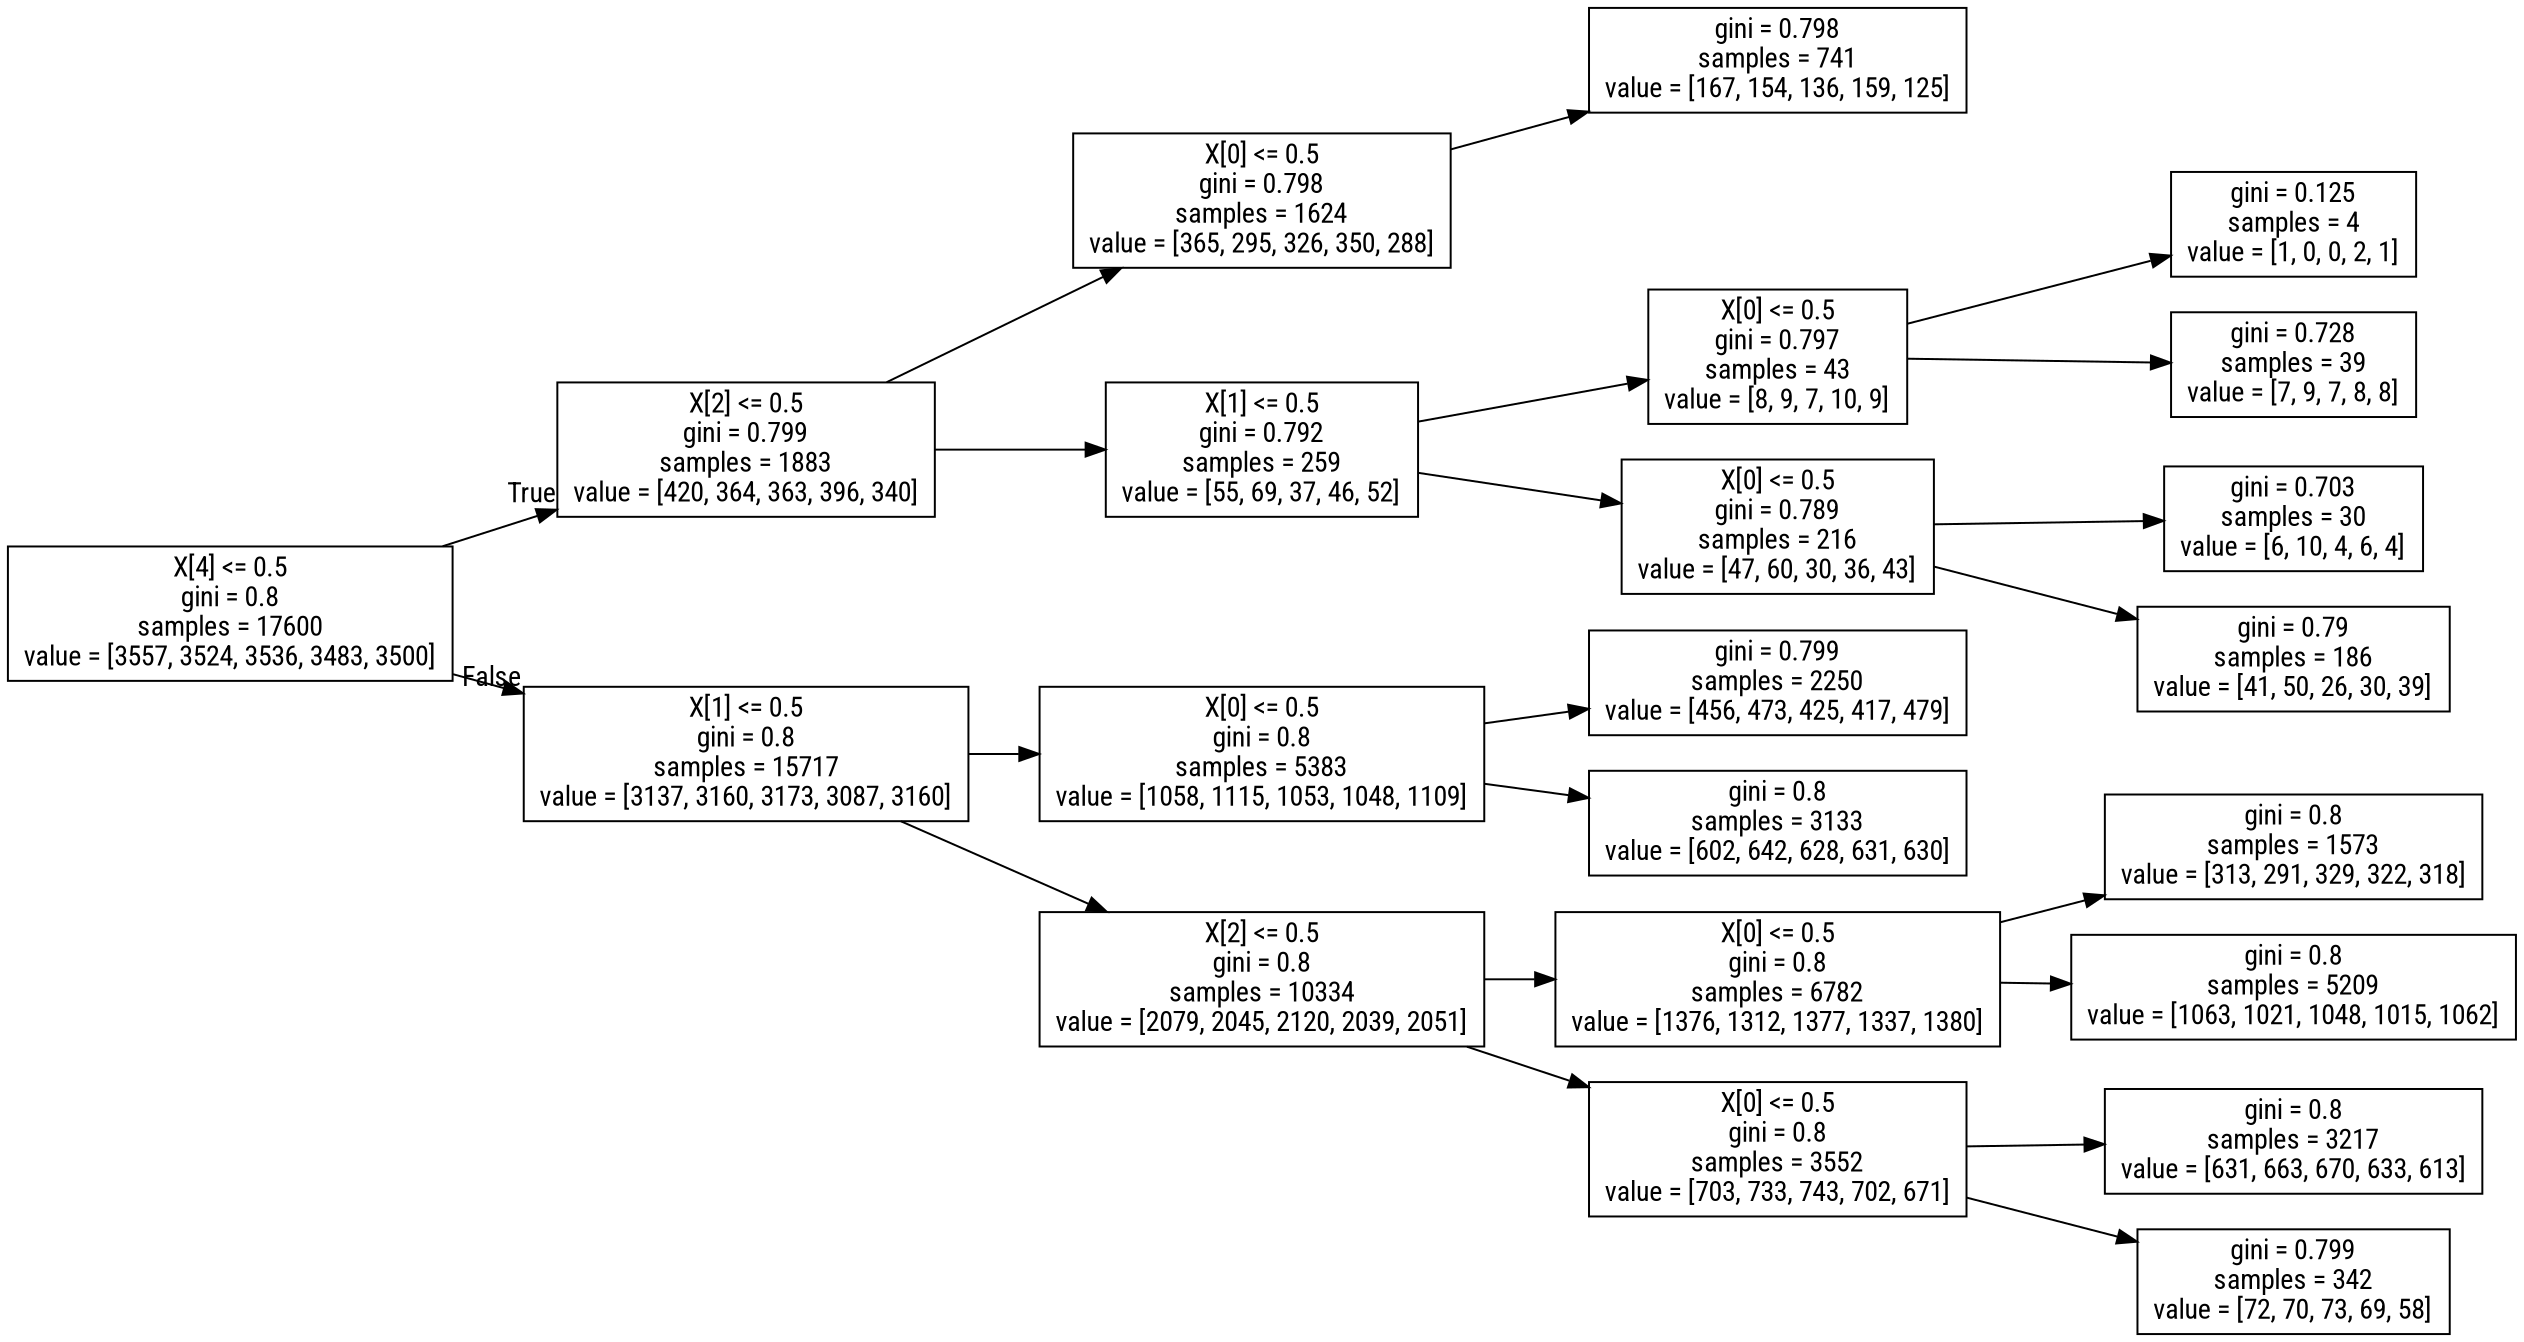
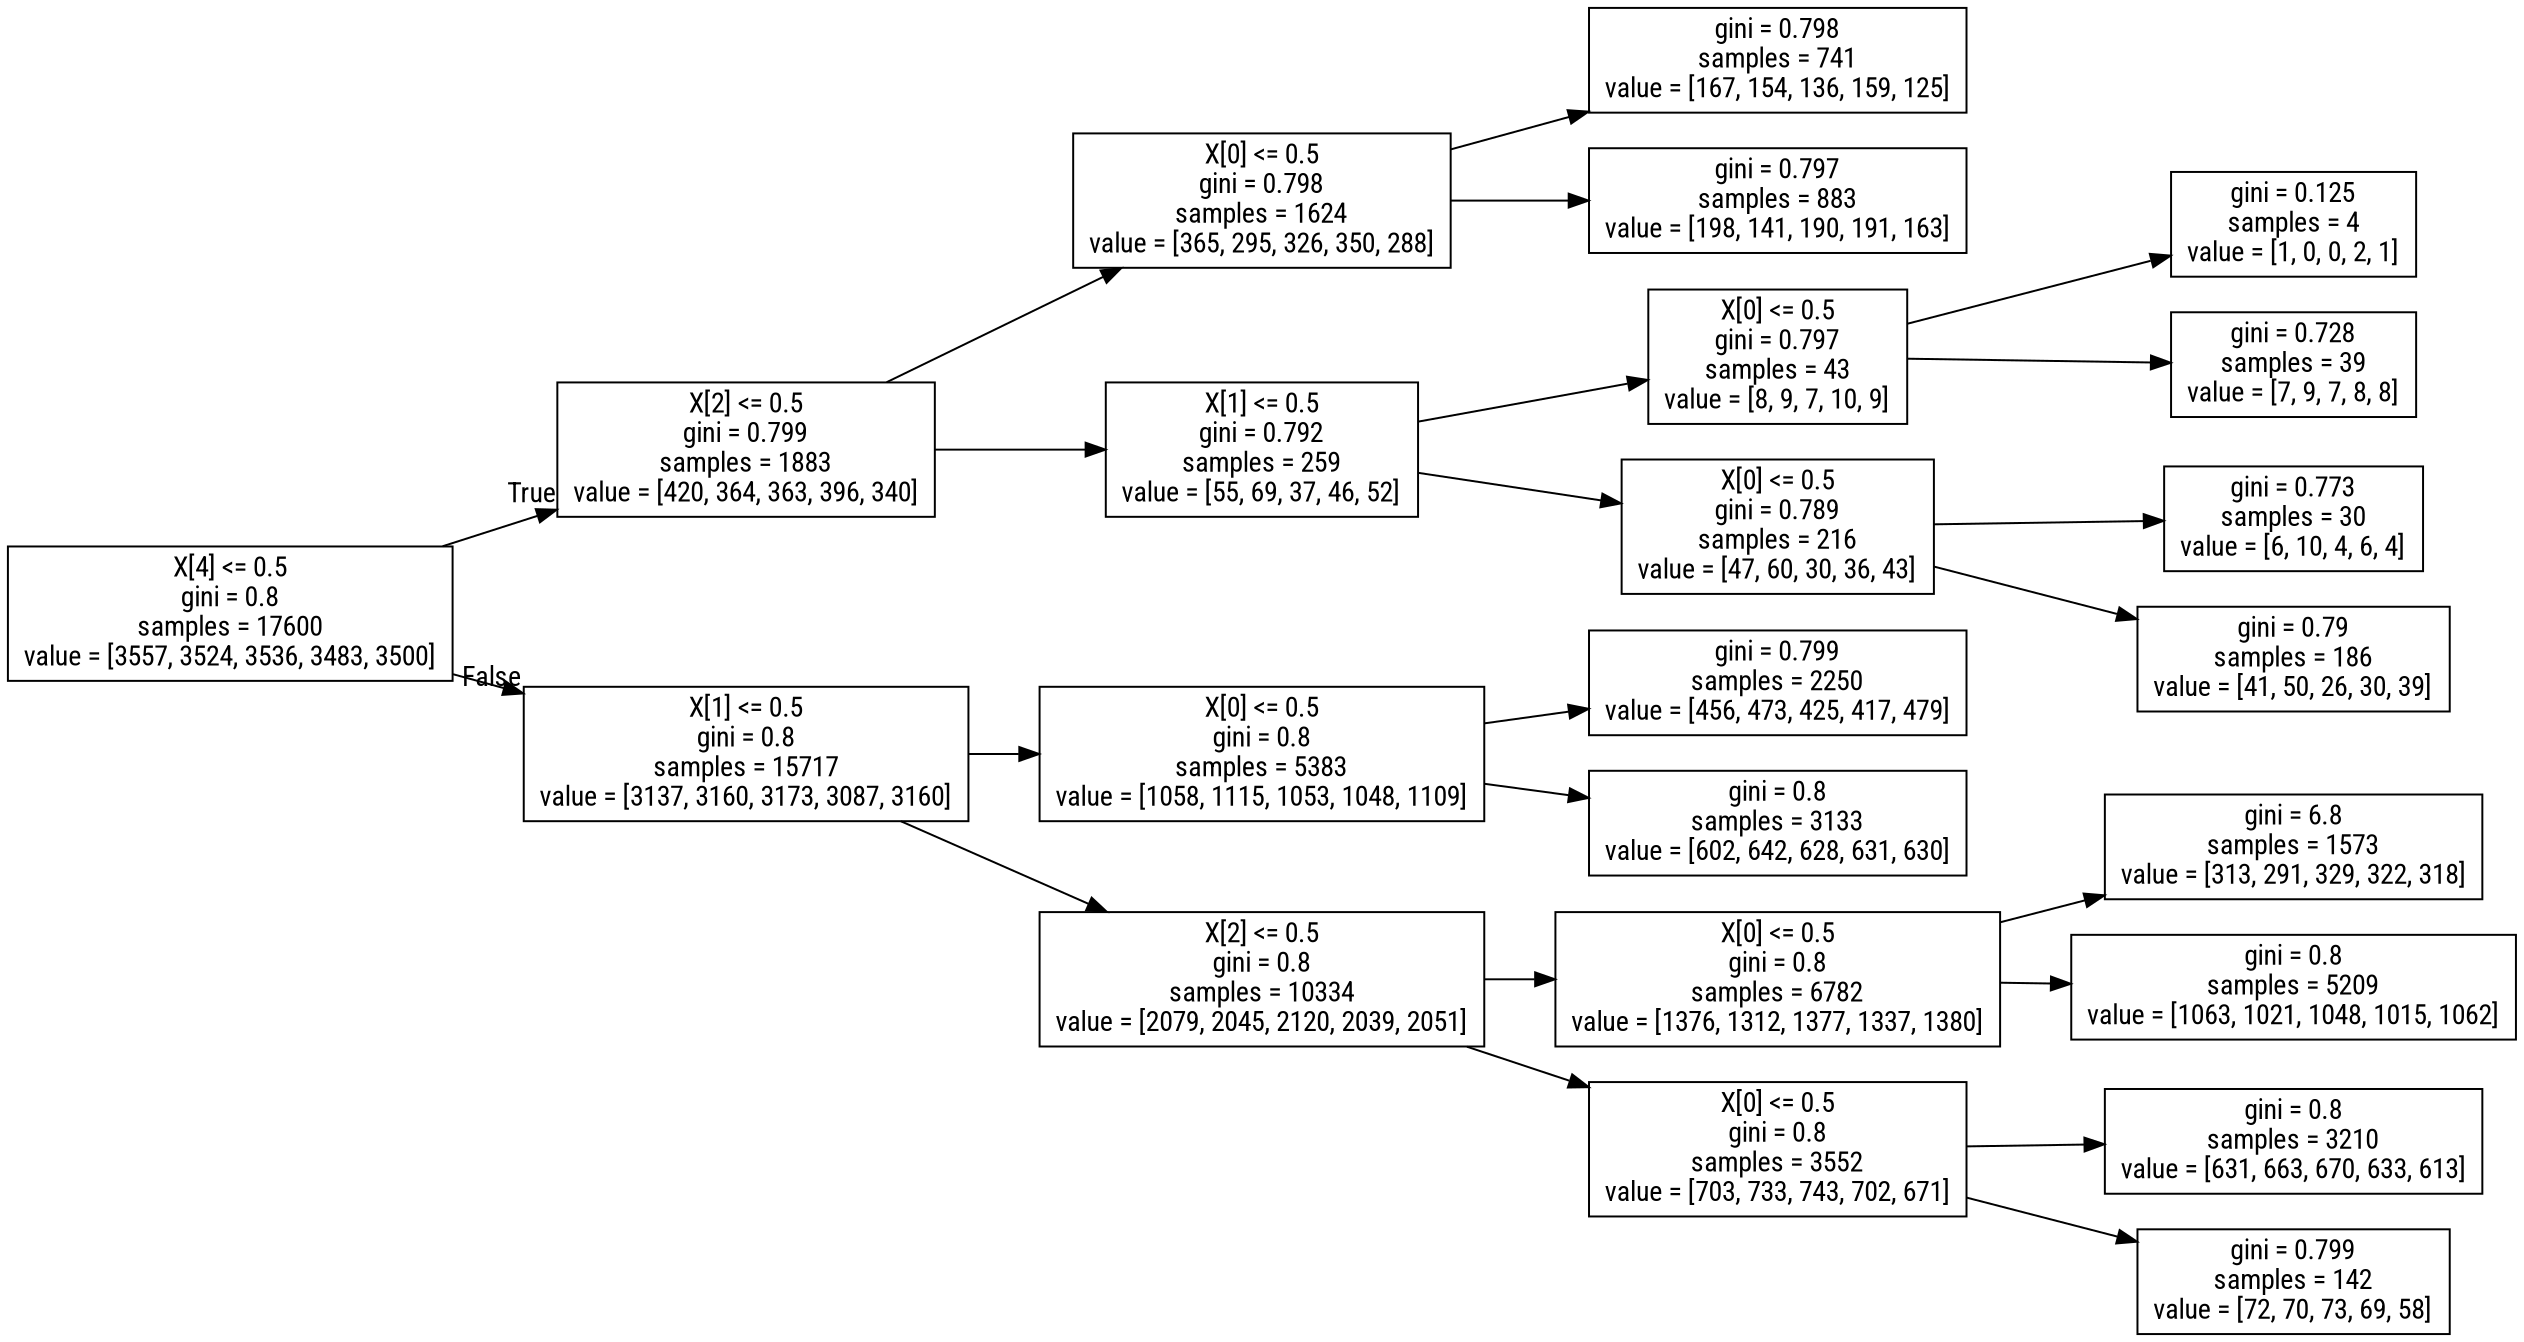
node "gini = 0.797 samples = 883 value = [198, 141, 190, 191, 163]": added
node "gini = 0.703 samples = 30 value = [6, 10, 4, 6, 4]": label "gini = 0.703 samples = 30 value = [6, 10, 4, 6, 4]" -> "gini = 0.773 samples = 30 value = [6, 10, 4, 6, 4]"
node "gini = 0.8 samples = 1573 value = [313, 291, 329, 322, 318]": label "gini = 0.8 samples = 1573 value = [313, 291, 329, 322, 318]" -> "gini = 6.8 samples = 1573 value = [313, 291, 329, 322, 318]"
node "gini = 0.8 samples = 3217 value = [631, 663, 670, 633, 613]": label "gini = 0.8 samples = 3217 value = [631, 663, 670, 633, 613]" -> "gini = 0.8 samples = 3210 value = [631, 663, 670, 633, 613]"
node "gini = 0.799 samples = 342 value = [72, 70, 73, 69, 58]": label "gini = 0.799 samples = 342 value = [72, 70, 73, 69, 58]" -> "gini = 0.799 samples = 142 value = [72, 70, 73, 69, 58]"
